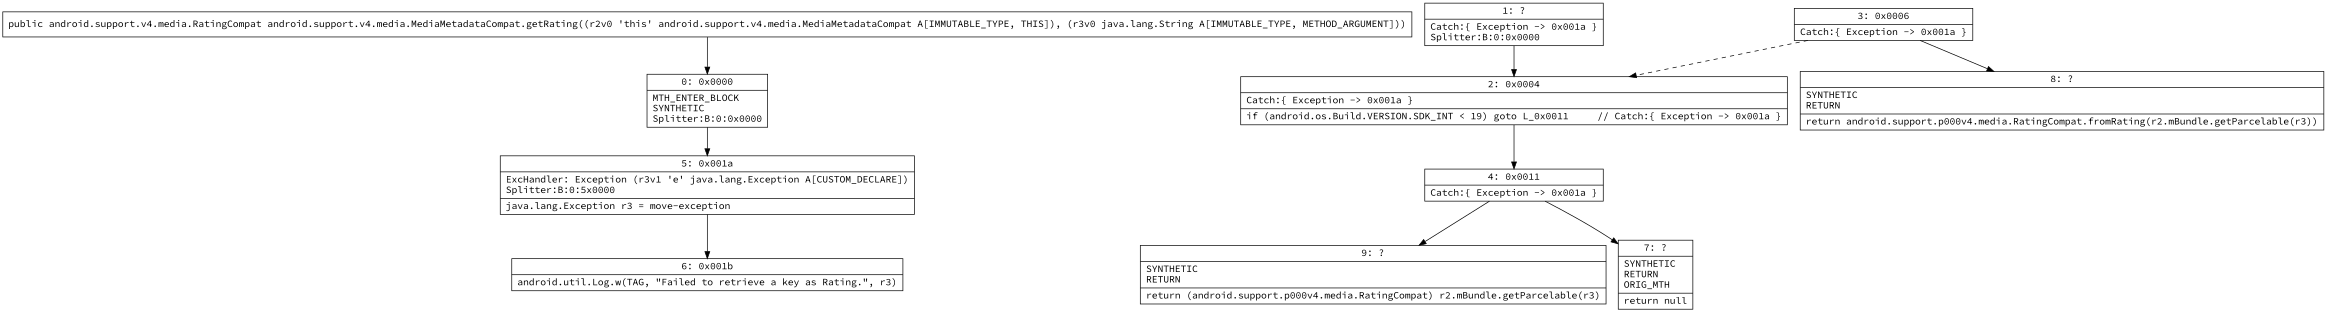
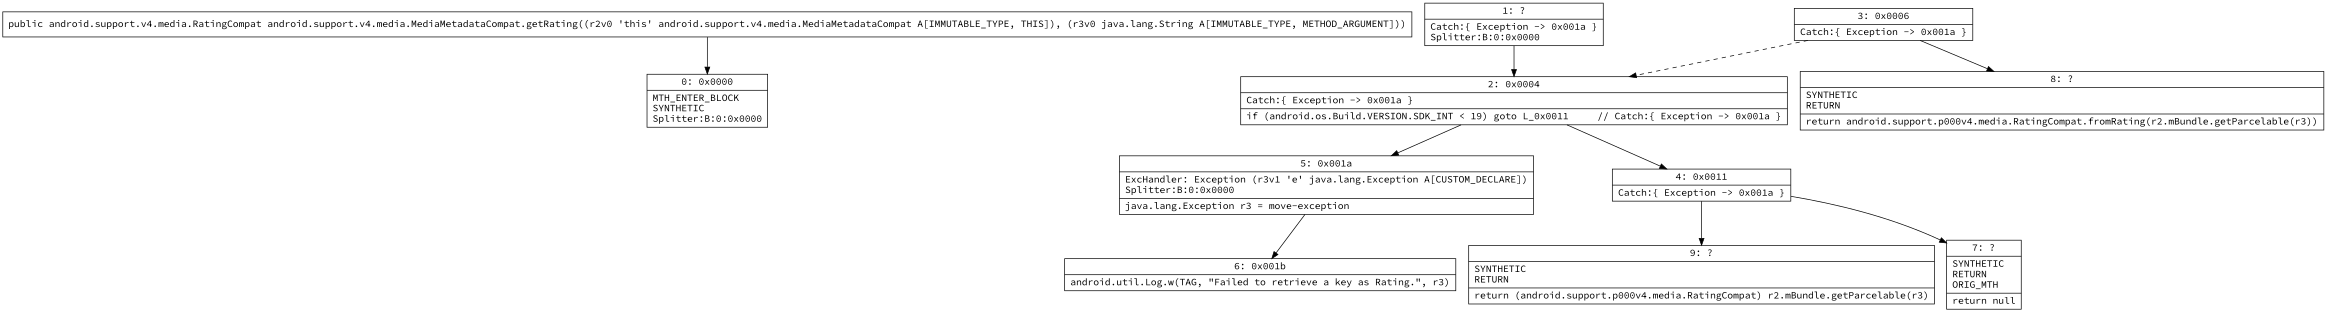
edge "0: 0x0000" -> "5: 0x001a": now "2: 0x0004" -> "5: 0x001a"
node "5: 0x001a": text "Splitter:B:0:5x0000" -> "Splitter:B:0:0x0000"
